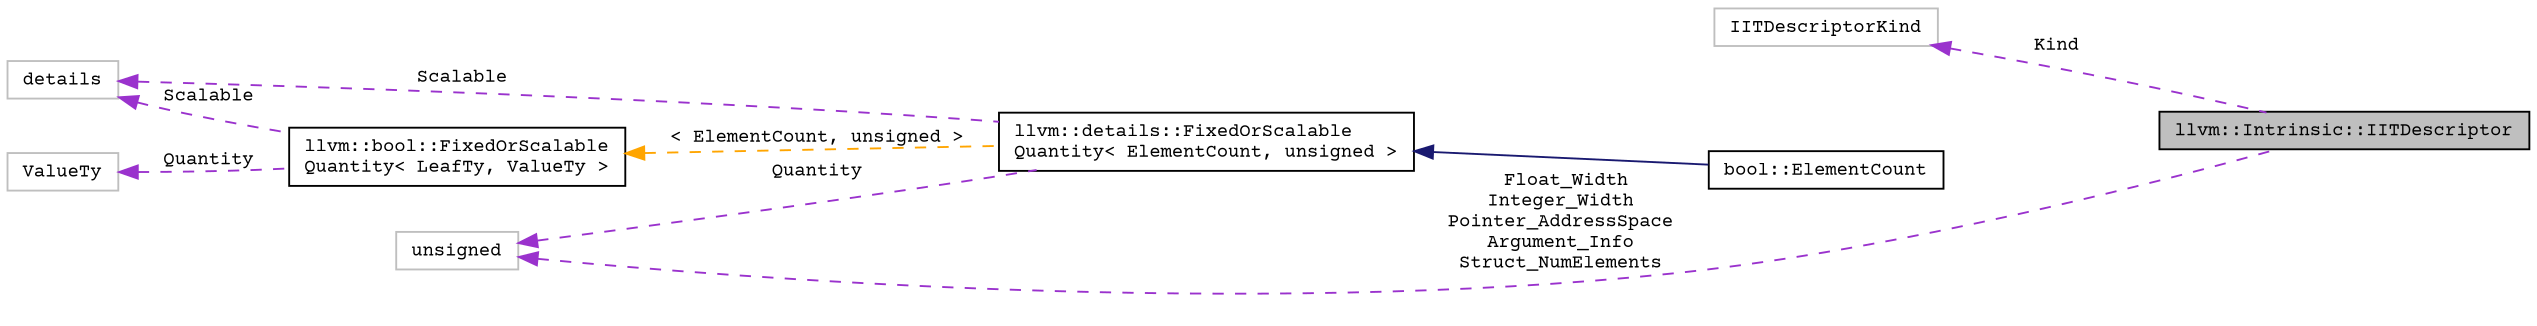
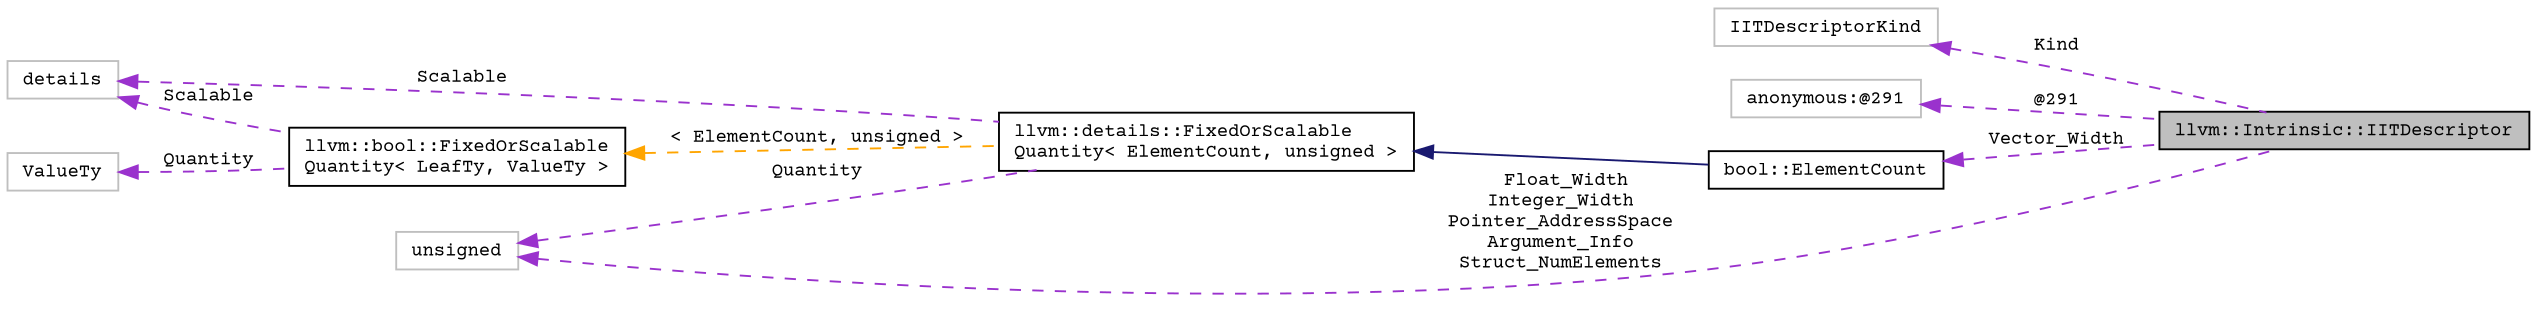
node "anonymous:@291": added
edge "llvm::Intrinsic::IITDescriptor" -> "bool::ElementCount": added, label "Vector_Width"
